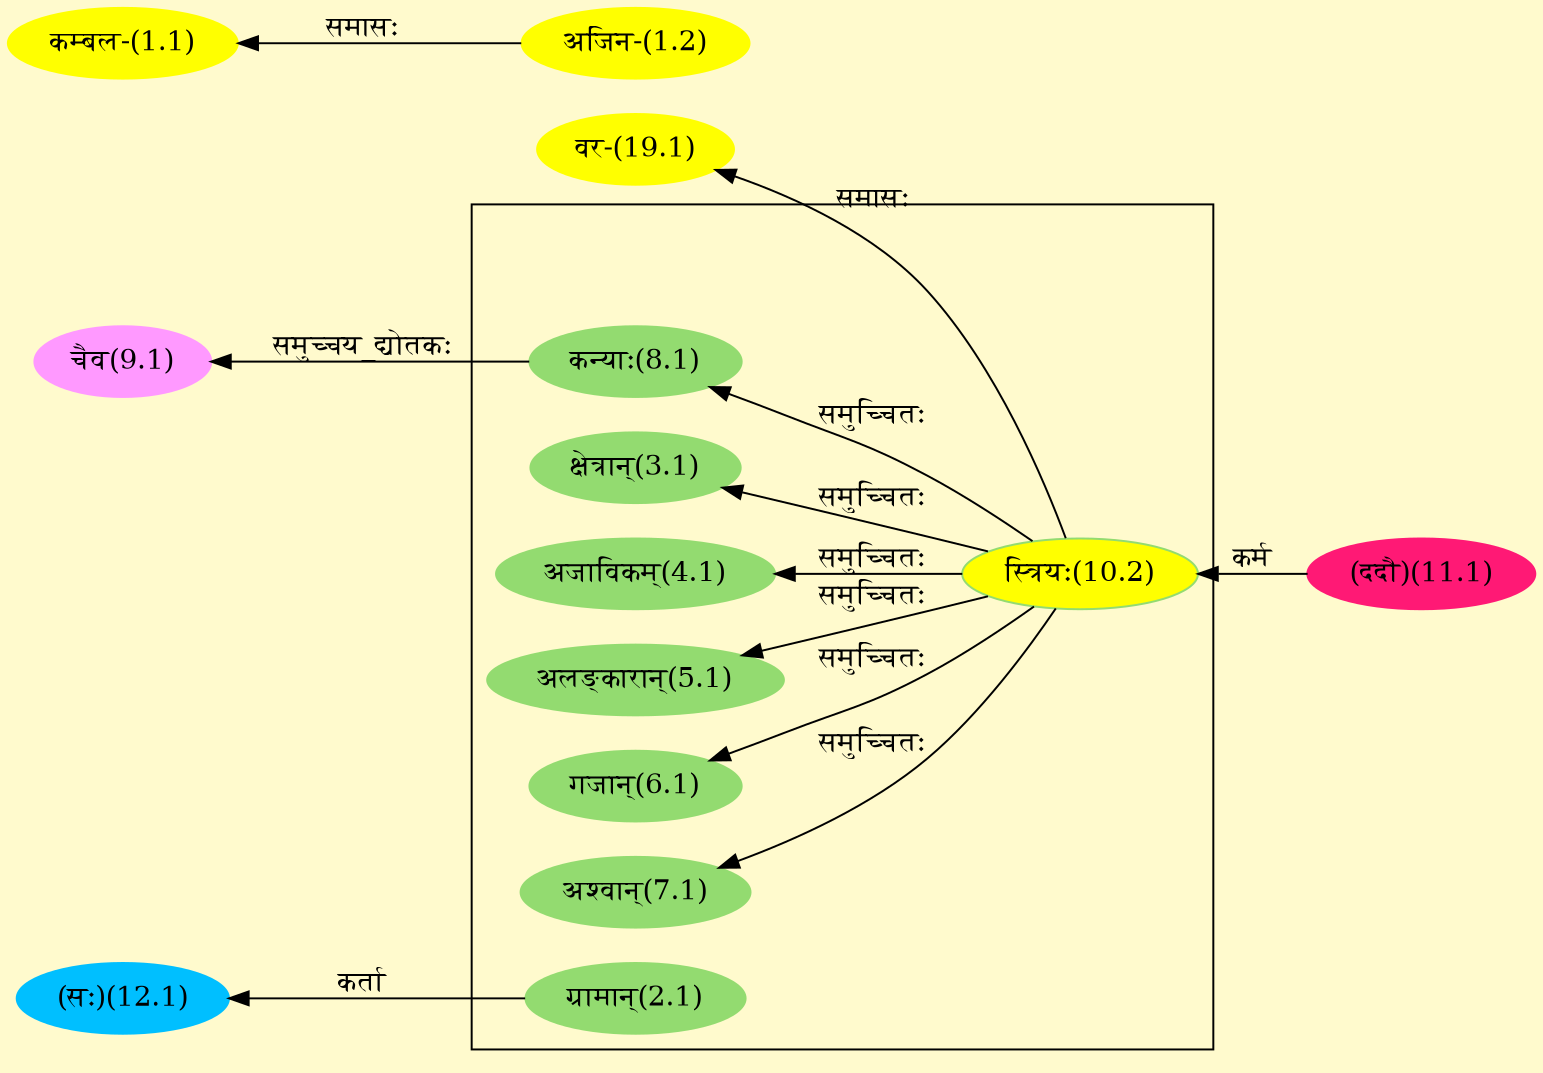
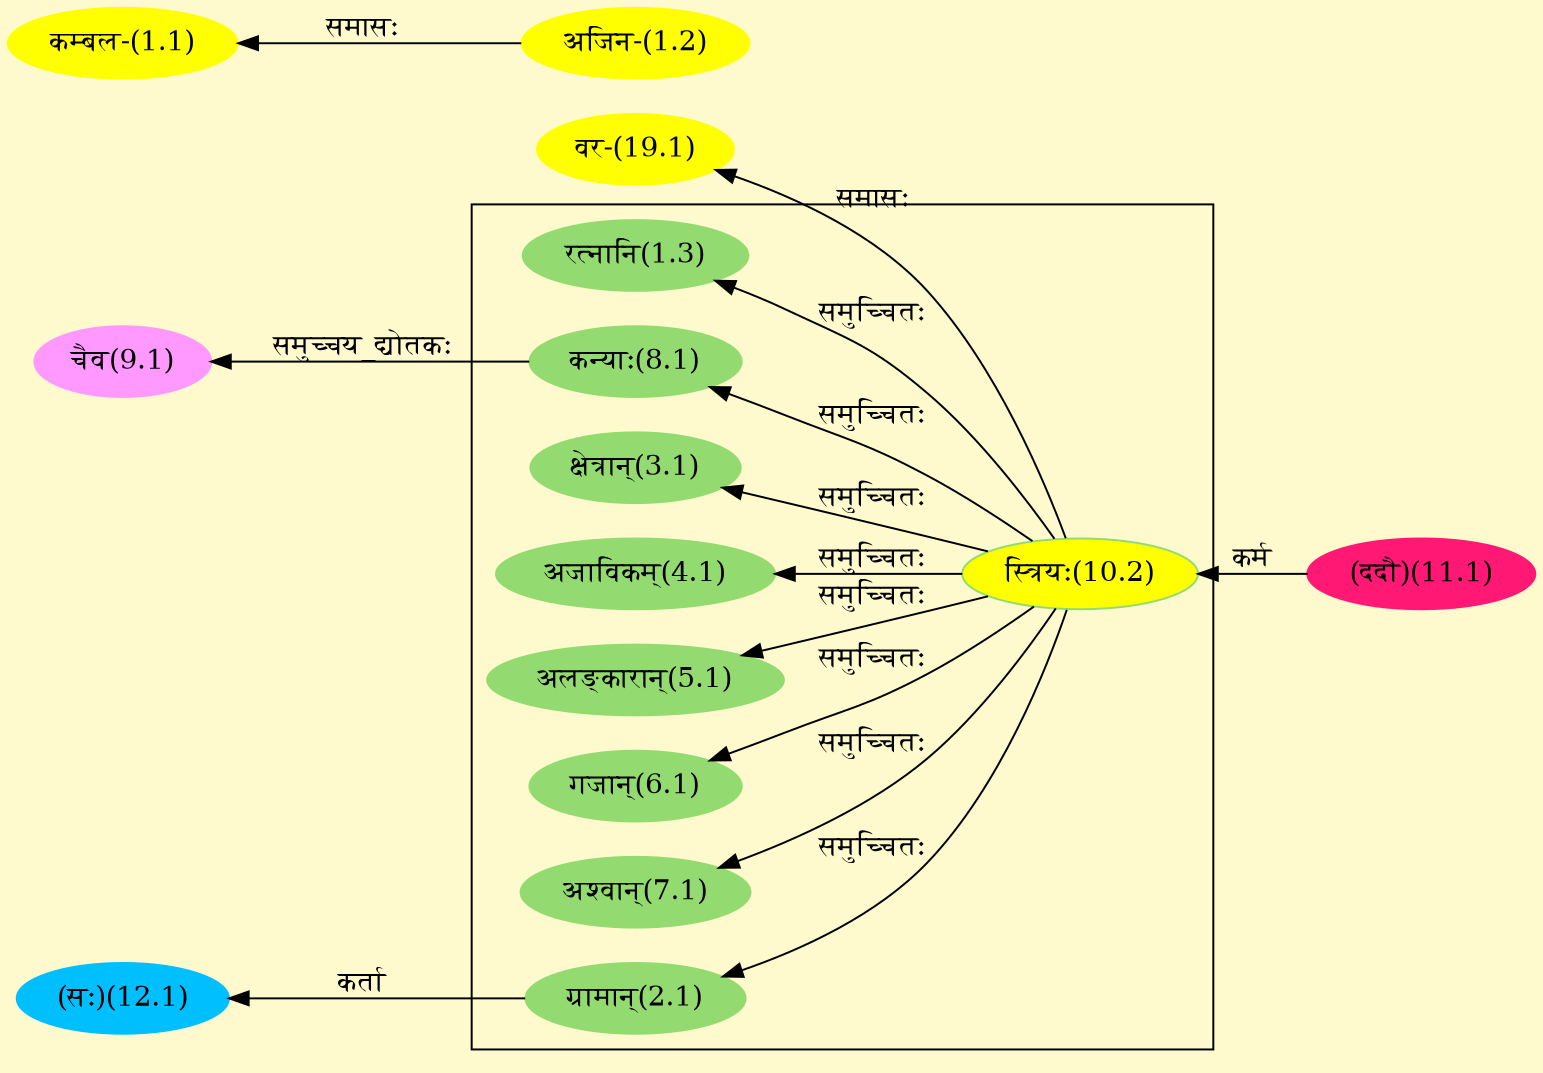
node "रत्नानि(1.3)": added
edge "स्त्रियः(10.2)" -> "ग्रामान्(2.1)": added, label "समुच्चितः"
